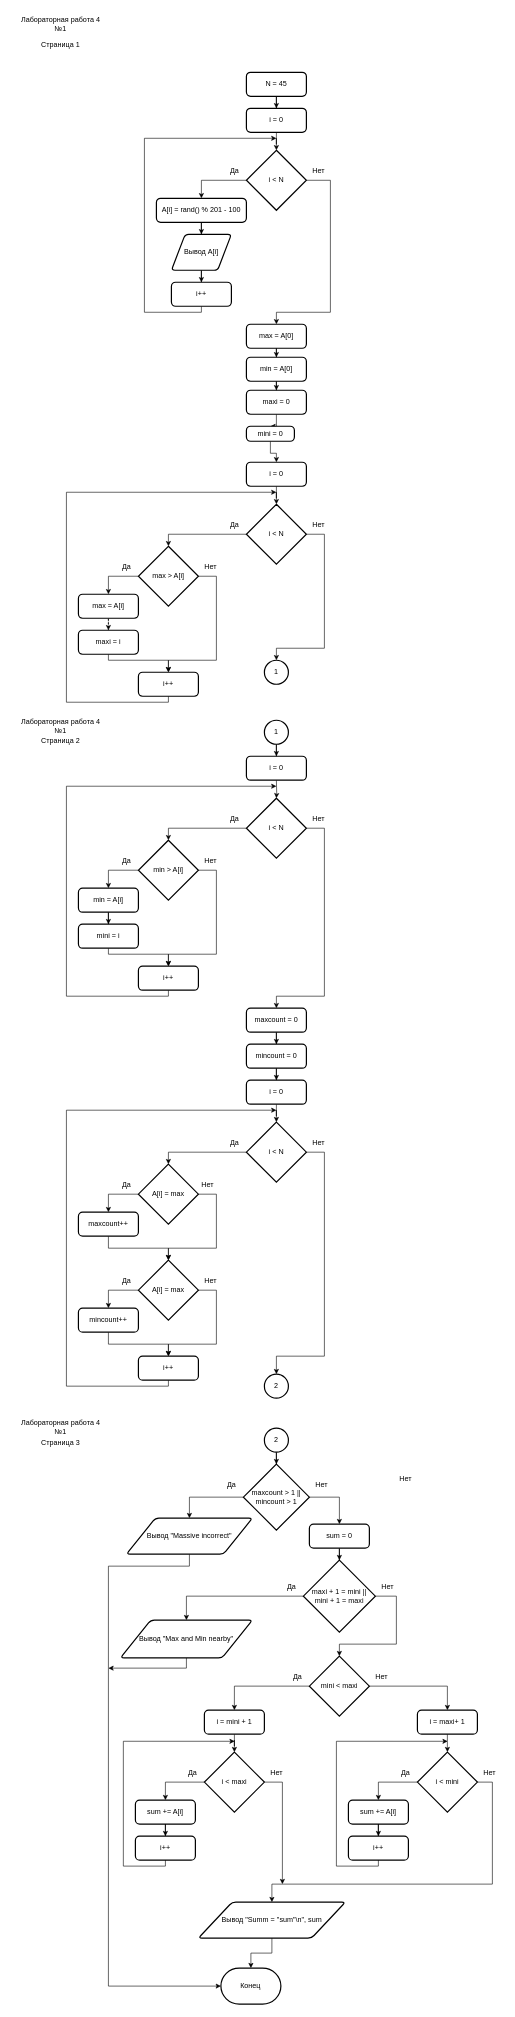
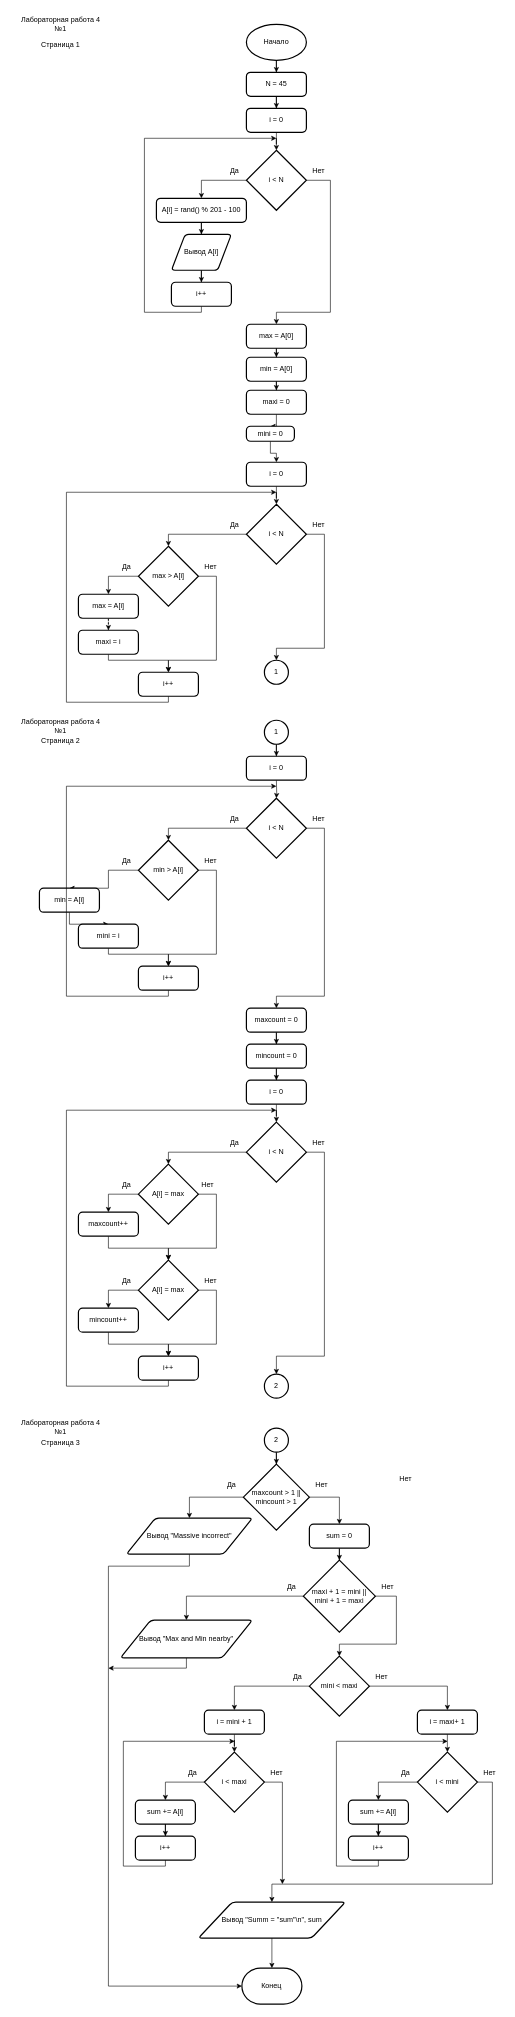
node "Начало": added
edge "Начало" -> "N = 45": added
node "min = A[i]": moved (108, 900) -> (69, 900)
node "Конец": moved (251, 1986) -> (272, 1986)
